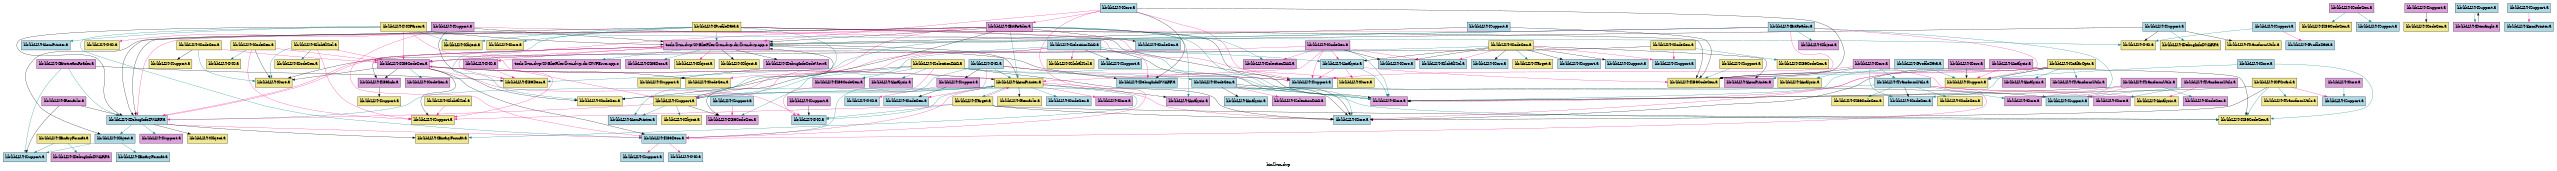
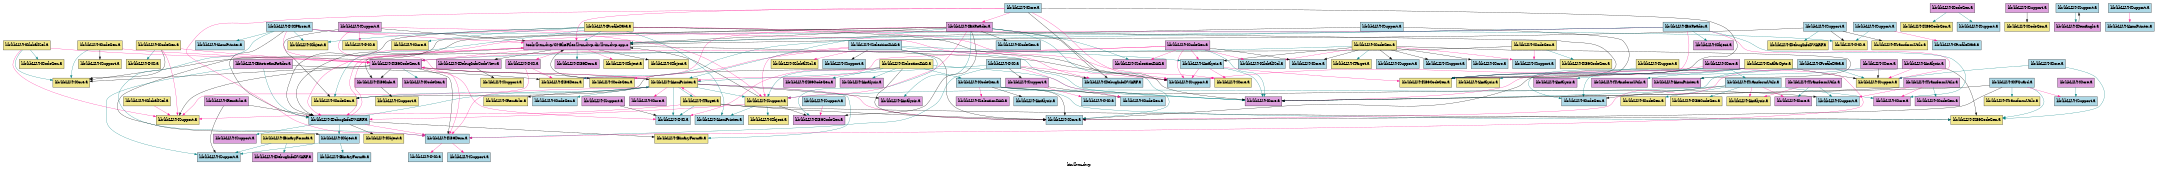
node "lib/libLLVMMCParser.a": fillcolor khaki -> lightblue
edge "lib/libLLVMMCParser.a" -> "tools/llvm-dwp/CMakeFiles/llvm-dwp.dir/llvm-dwp.cpp.o": color black -> deeppink
node "tools/llvm-dwp/CMakeFiles/llvm-dwp.dir/DWPError.cpp.o": removed
node "lib/libLLVMCFGuard.a": fillcolor khaki -> lightblue
